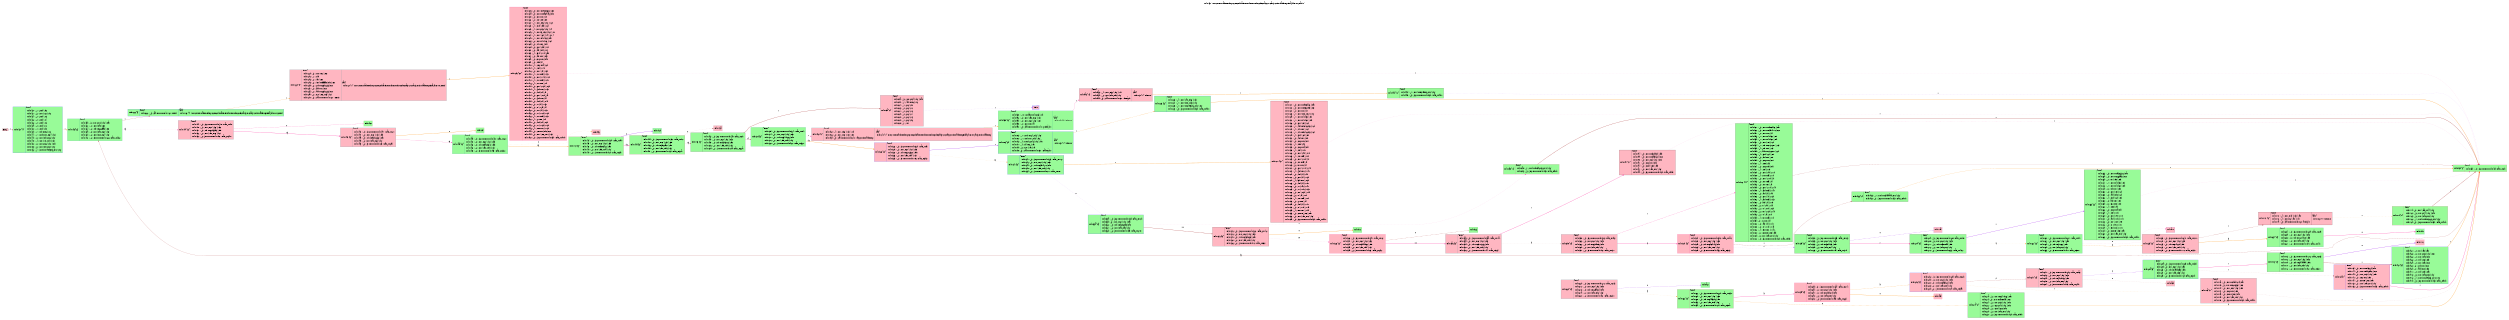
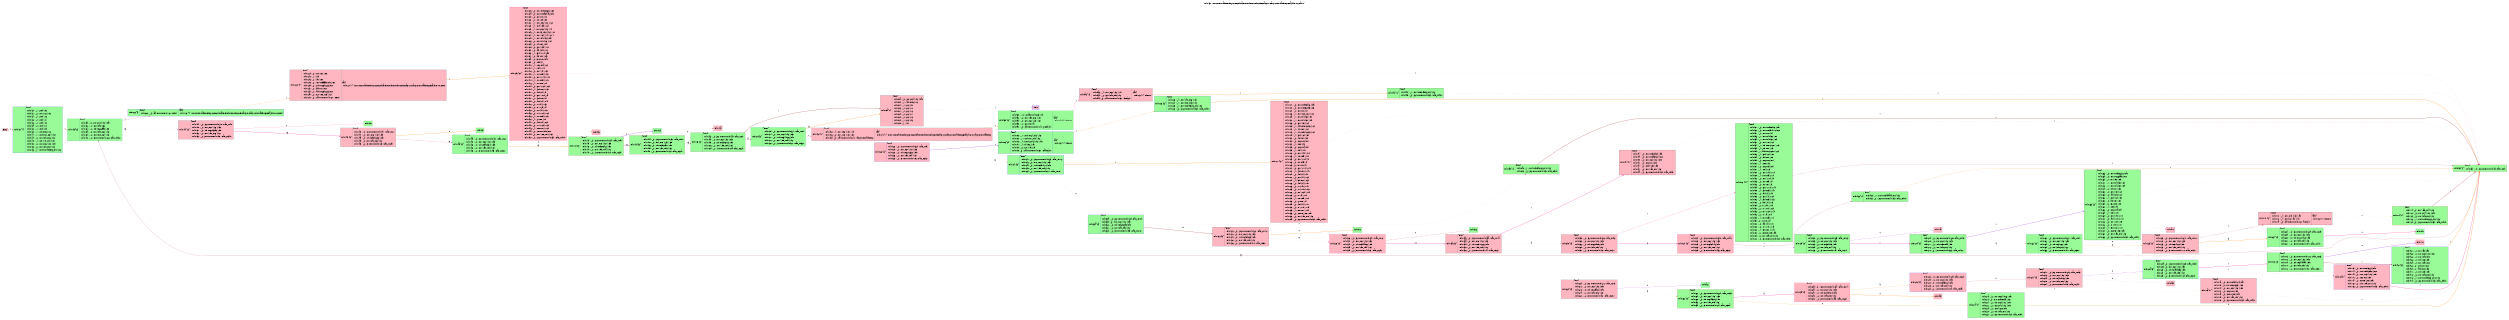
edge "0x40150f [25]" -> "0x401528 [25]": now "0x40150f [25]" -> "0x401cba [21]"
